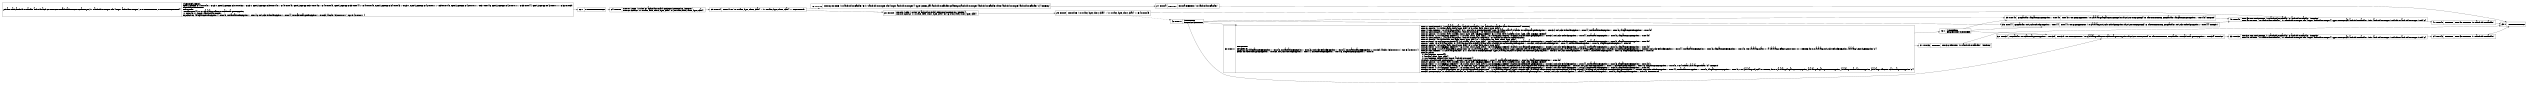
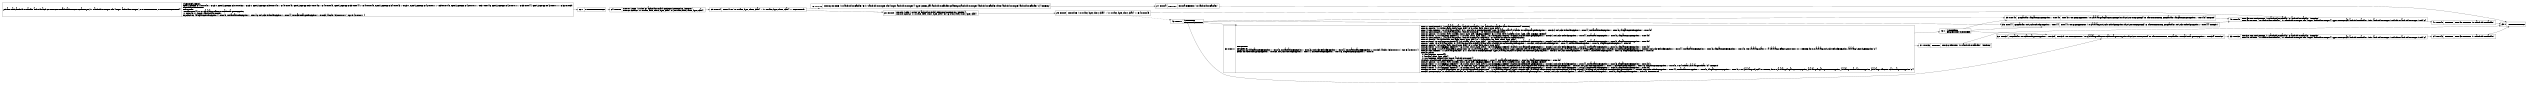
node "42: 0x0011": text "EXC_USE_SPLITTER" -> "EXC_TOP_SPLITTER"
